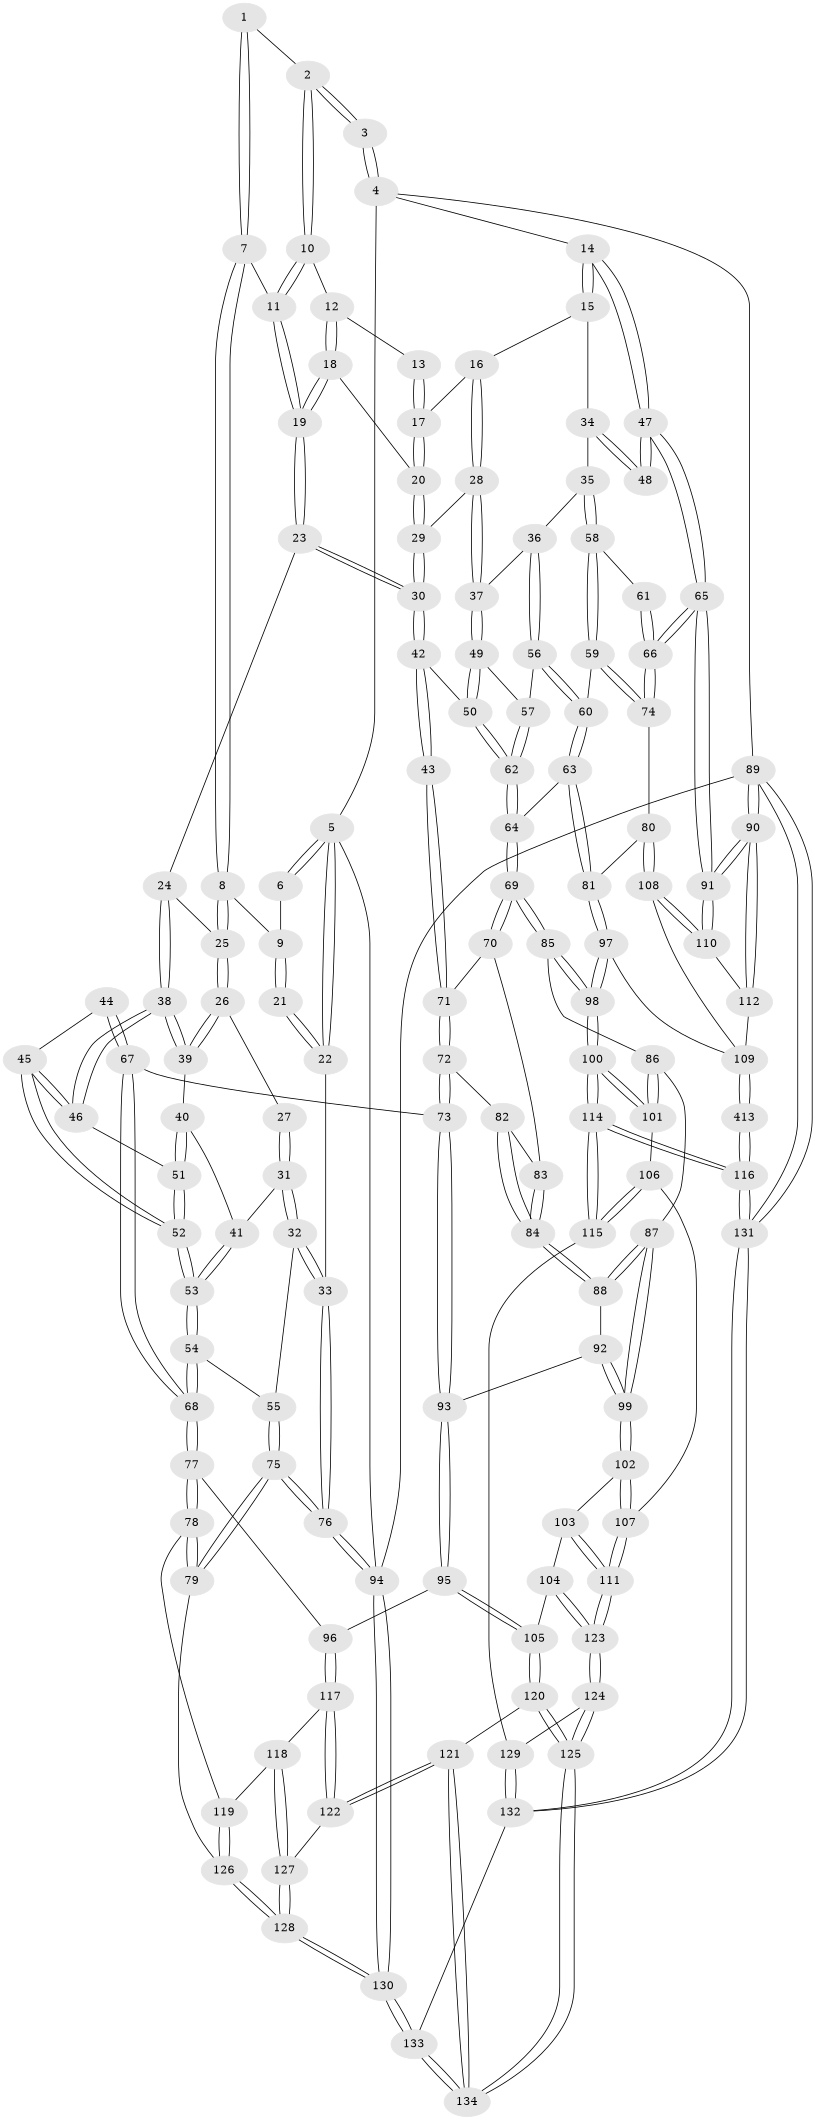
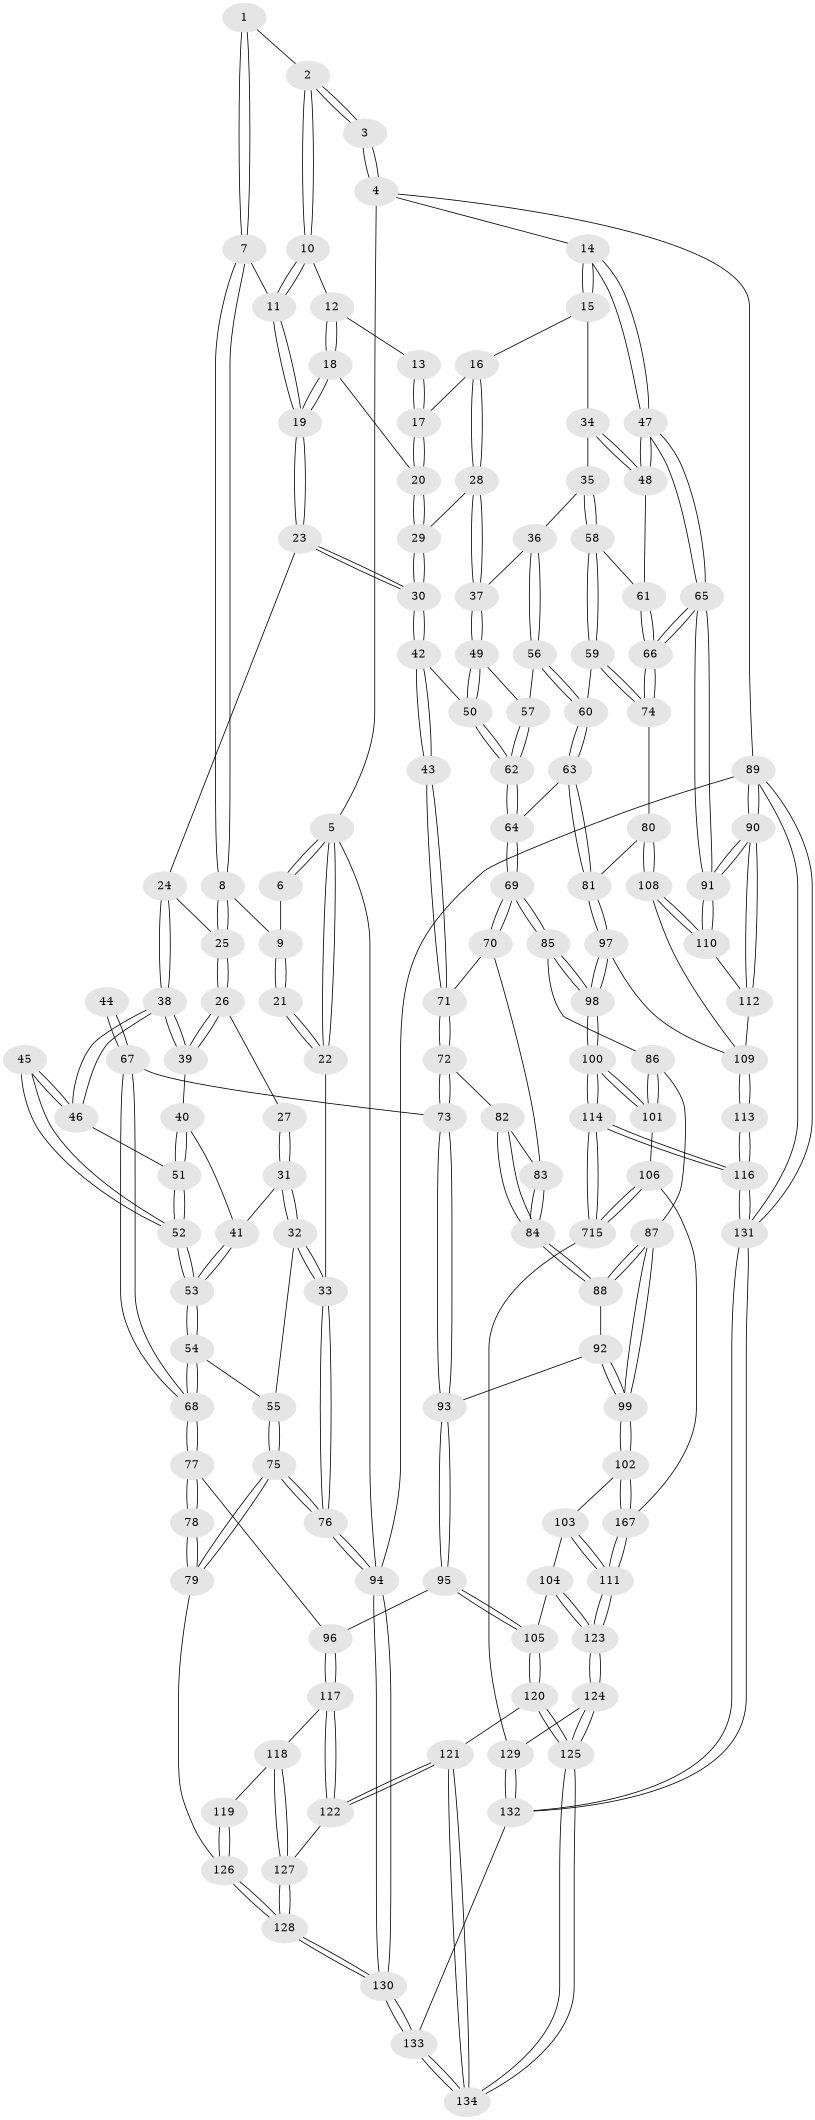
edge "48" -- "61": added
edge "44" -- "45": removed
node "413": label "413" -> "113"
node "115": label "115" -> "715"
node "107": label "107" -> "167"
edge "78" -- "119": removed
